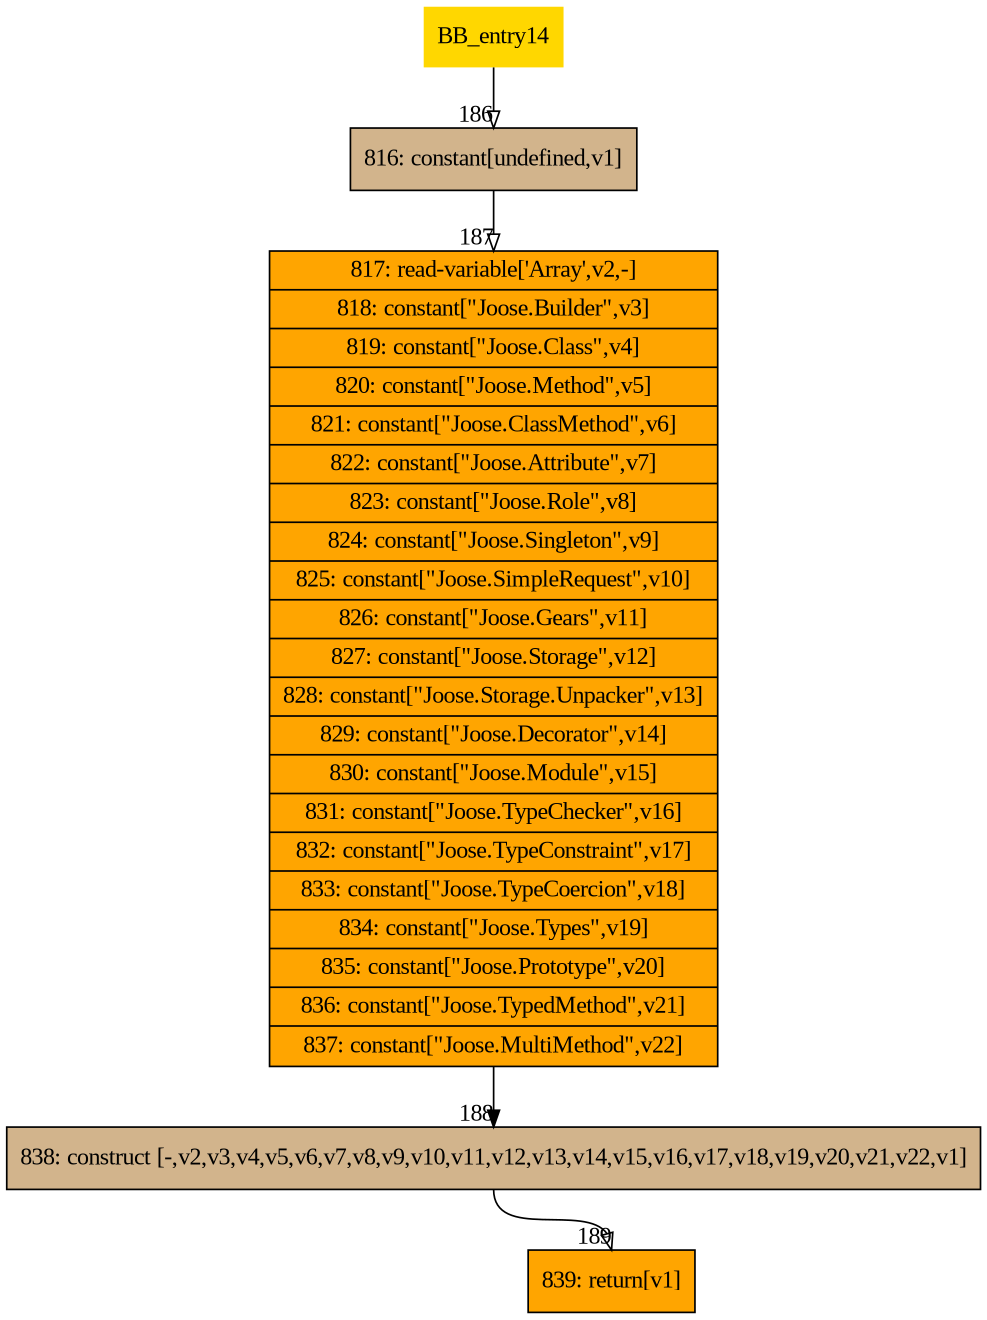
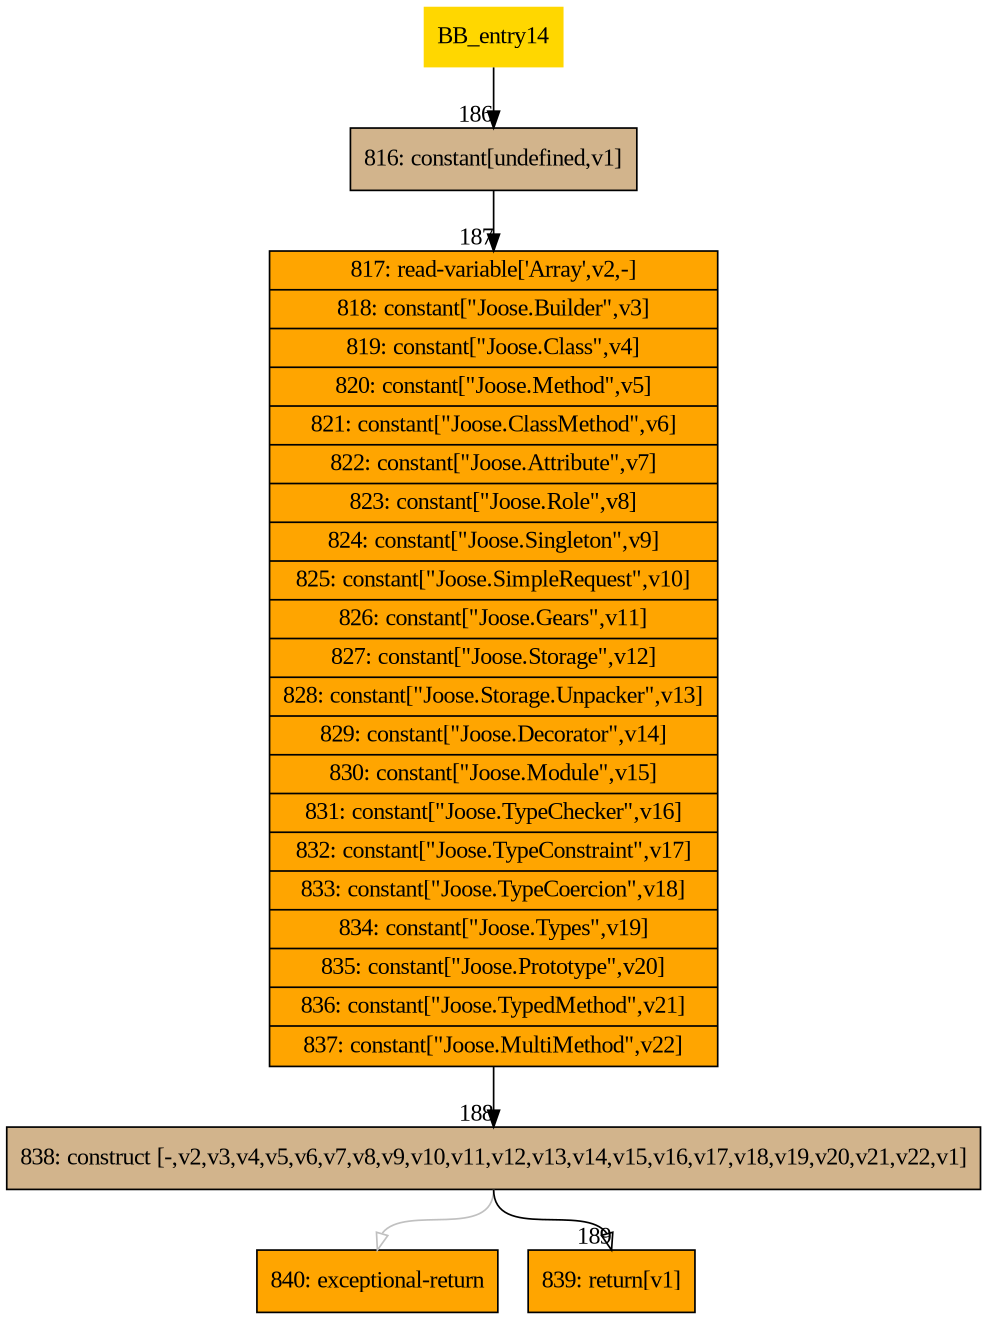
edge "BB_entry14" -> "816: constant[undefined,v1]": arrowhead onormal -> normal
edge "816: constant[undefined,v1]" -> "817: read-variable['Array',v2,-]": arrowhead onormal -> normal
node "840: exceptional-return": added
